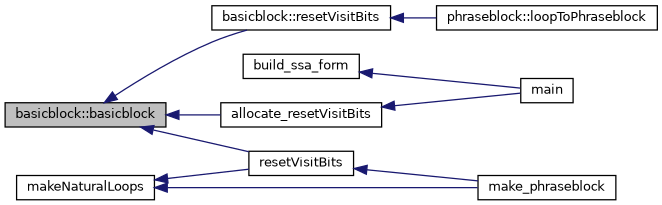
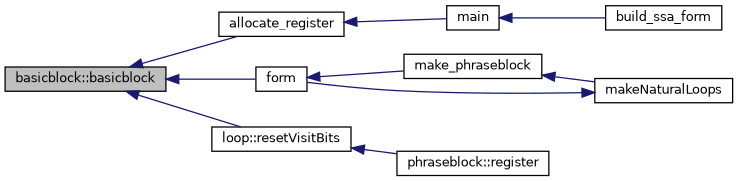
node "basicblock::resetVisitBits": label "basicblock::resetVisitBits" -> "loop::resetVisitBits"
node "phraseblock::loopToPhraseblock": label "phraseblock::loopToPhraseblock" -> "phraseblock::register"
edge "main" -> "build_ssa_form": reversed
node "allocate_resetVisitBits": label "allocate_resetVisitBits" -> "allocate_register"
node "resetVisitBits": label "resetVisitBits" -> "form"
edge "make_phraseblock" -> "makeNaturalLoops": reversed
